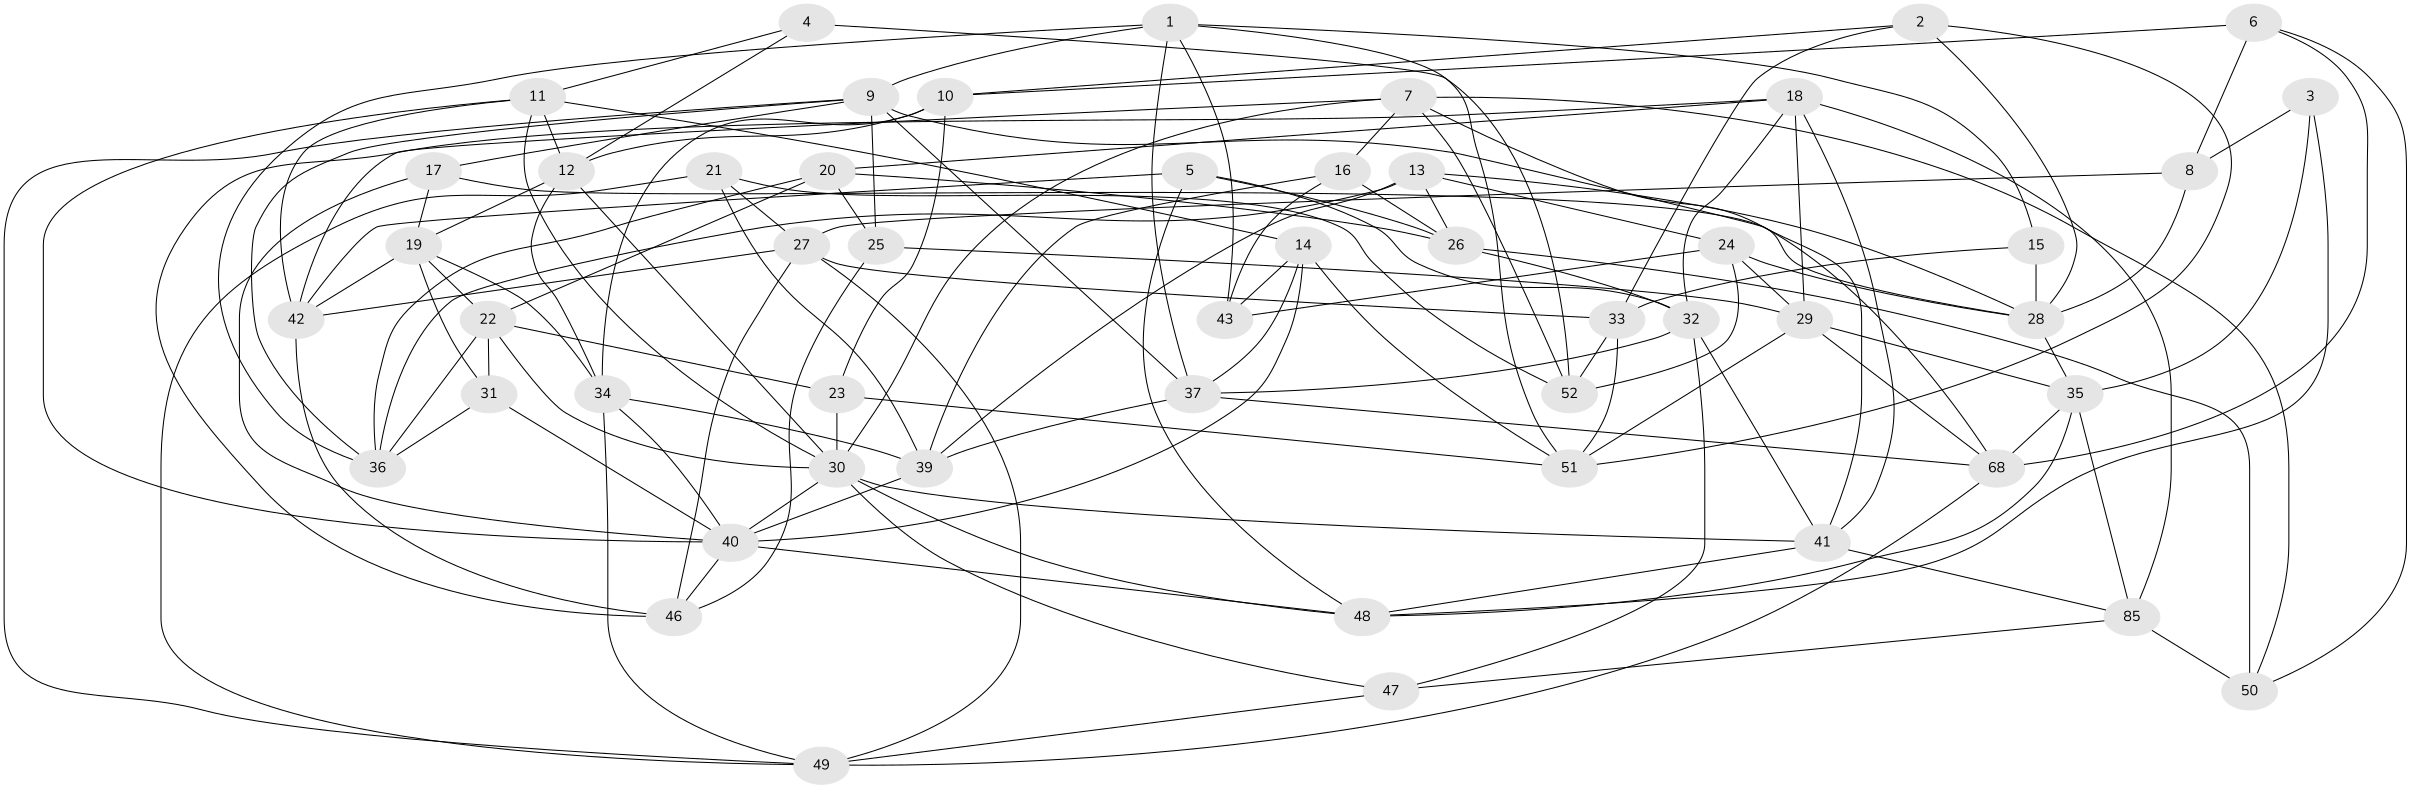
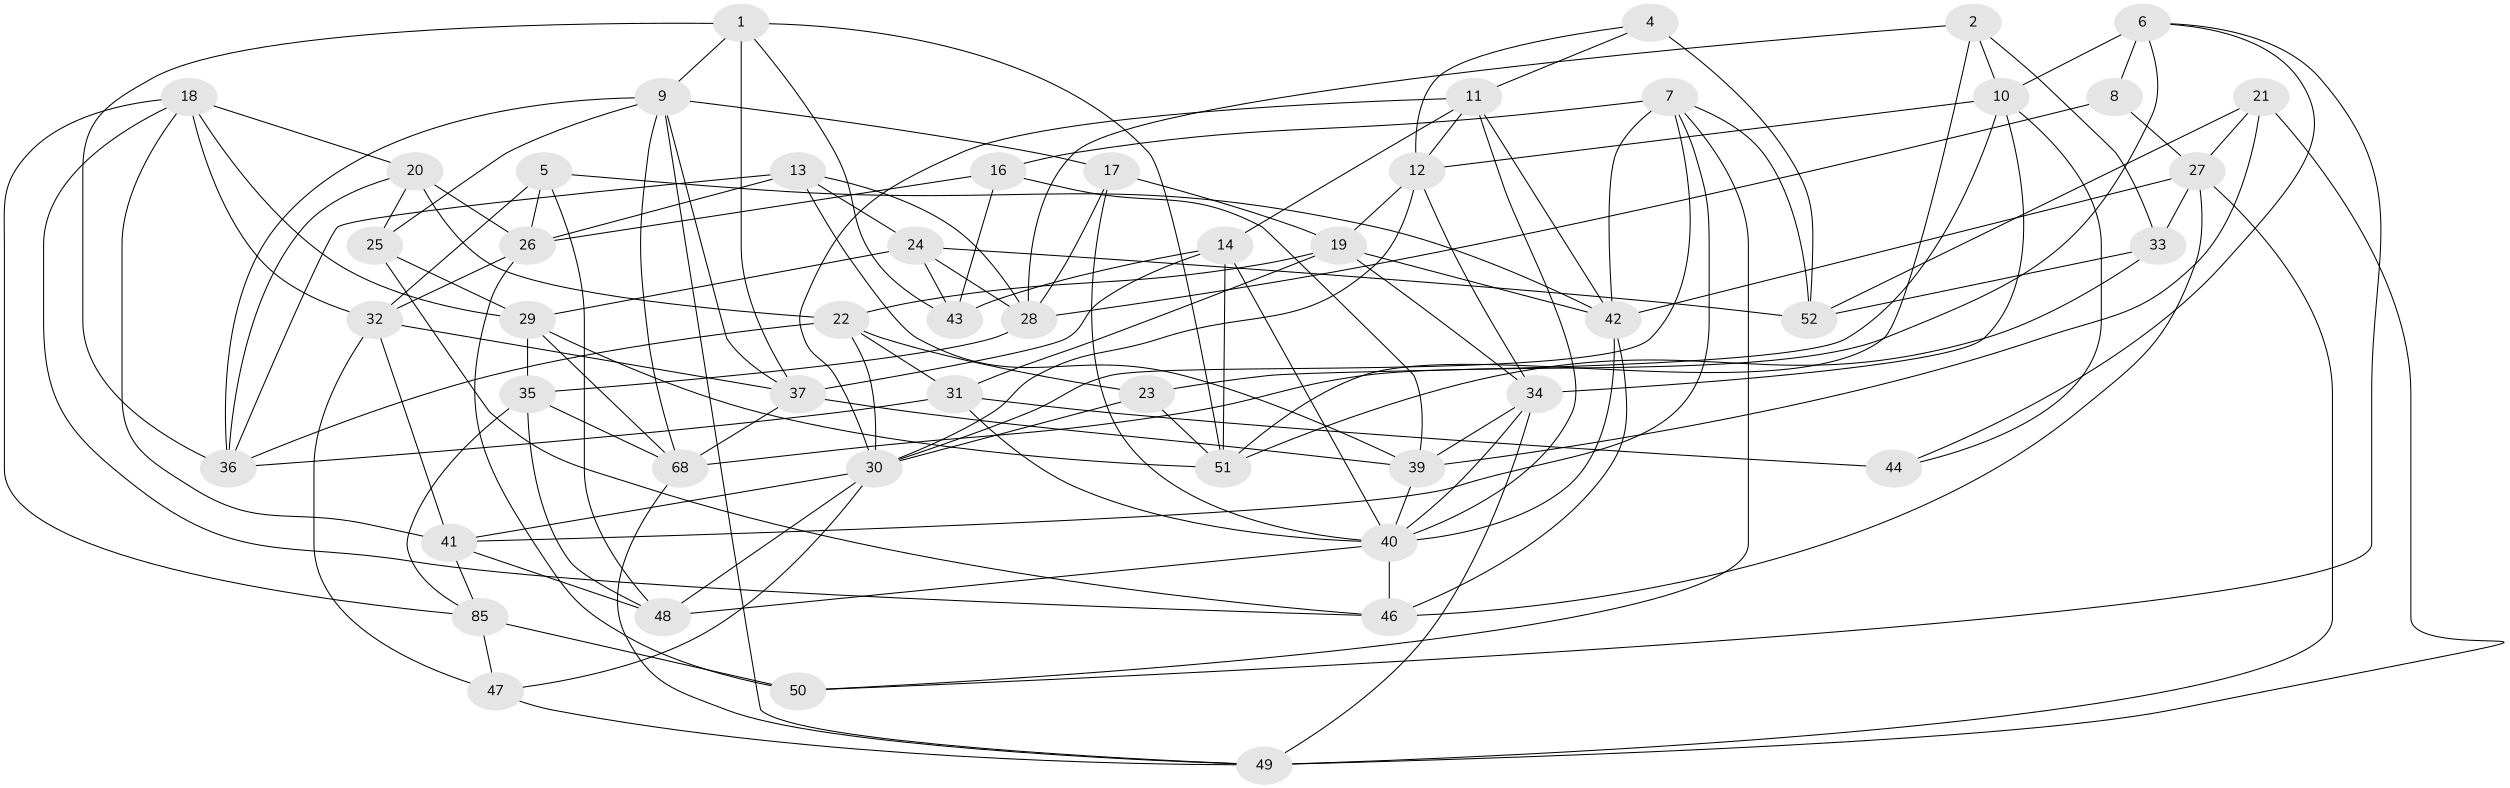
node "3": removed
node "15": removed
node "44": added
edge "30" -- "40": now "42" -- "40"
